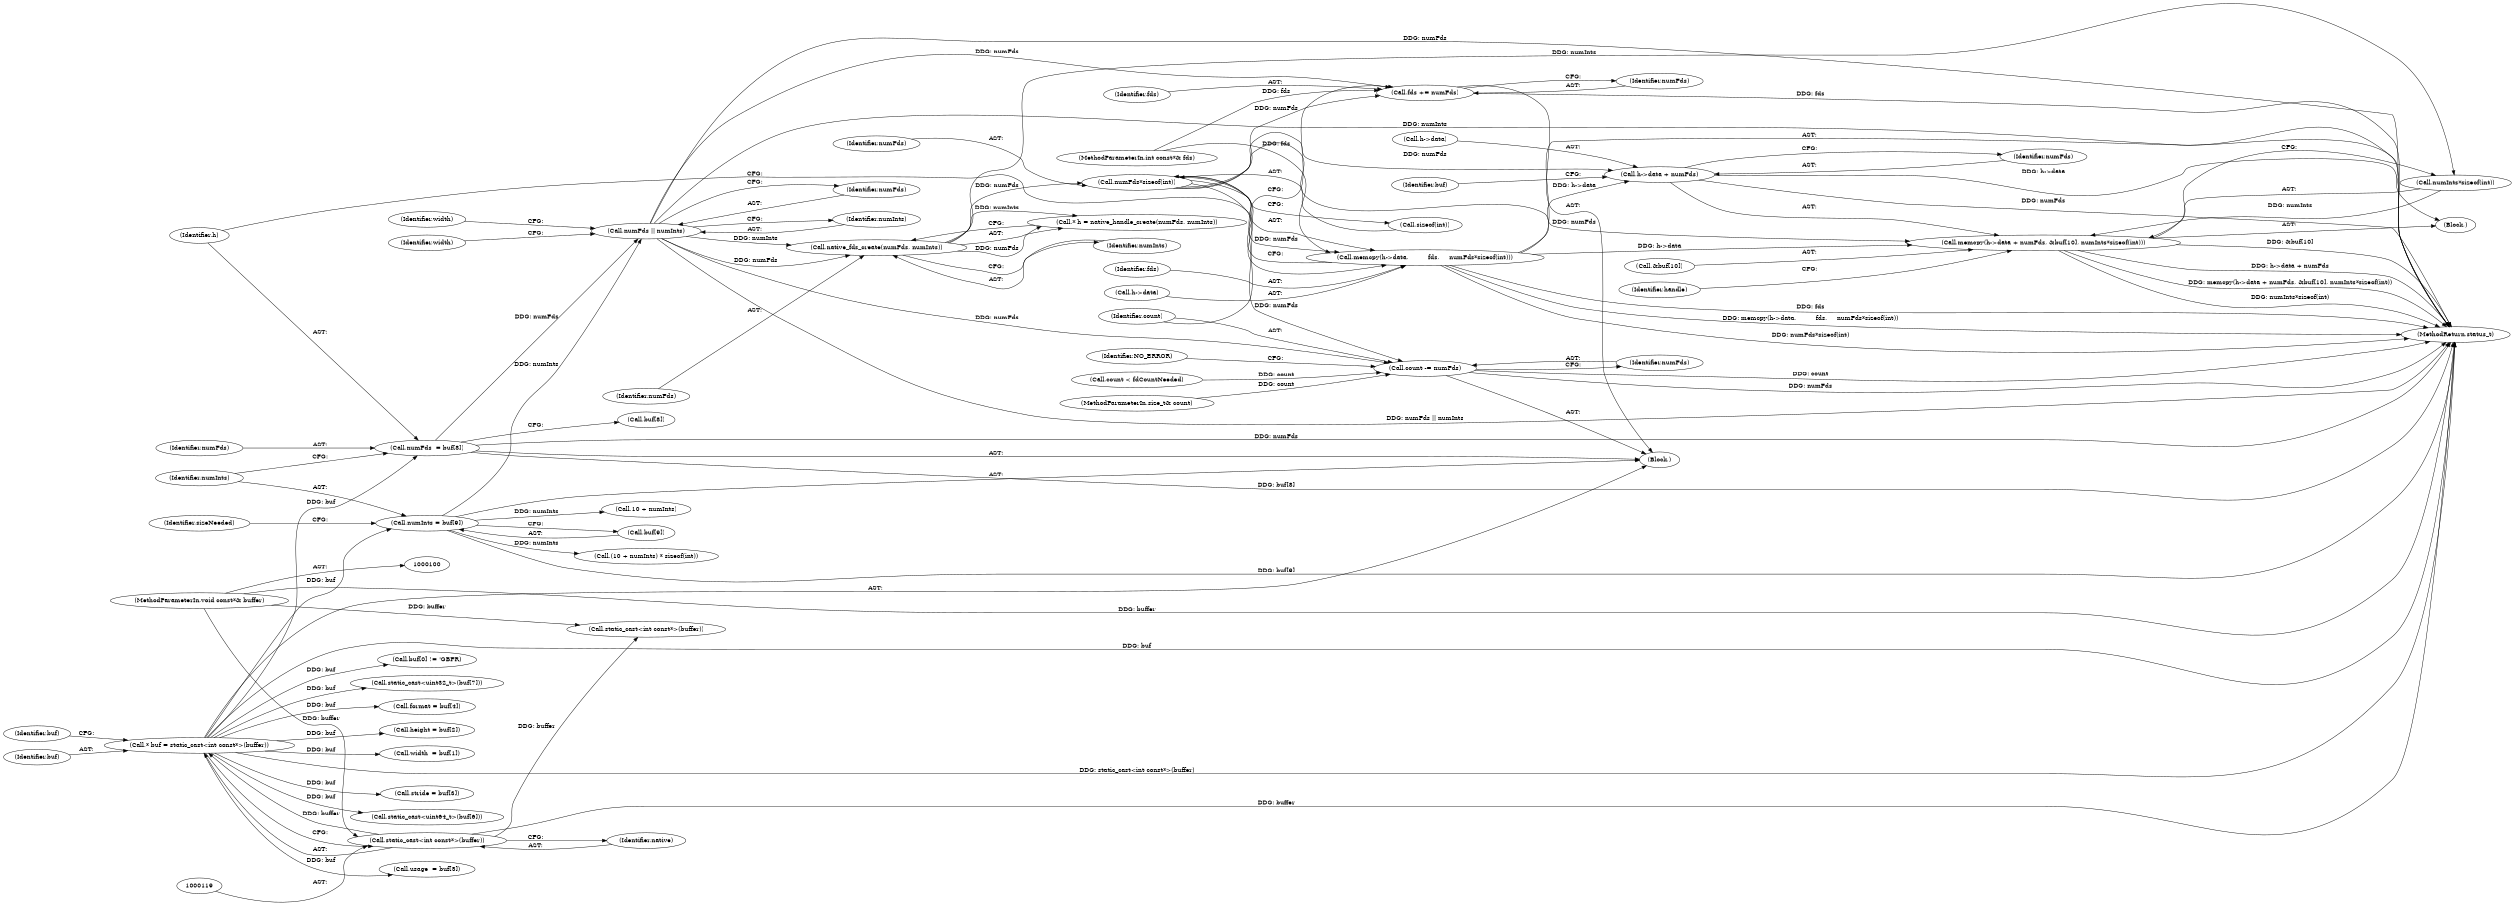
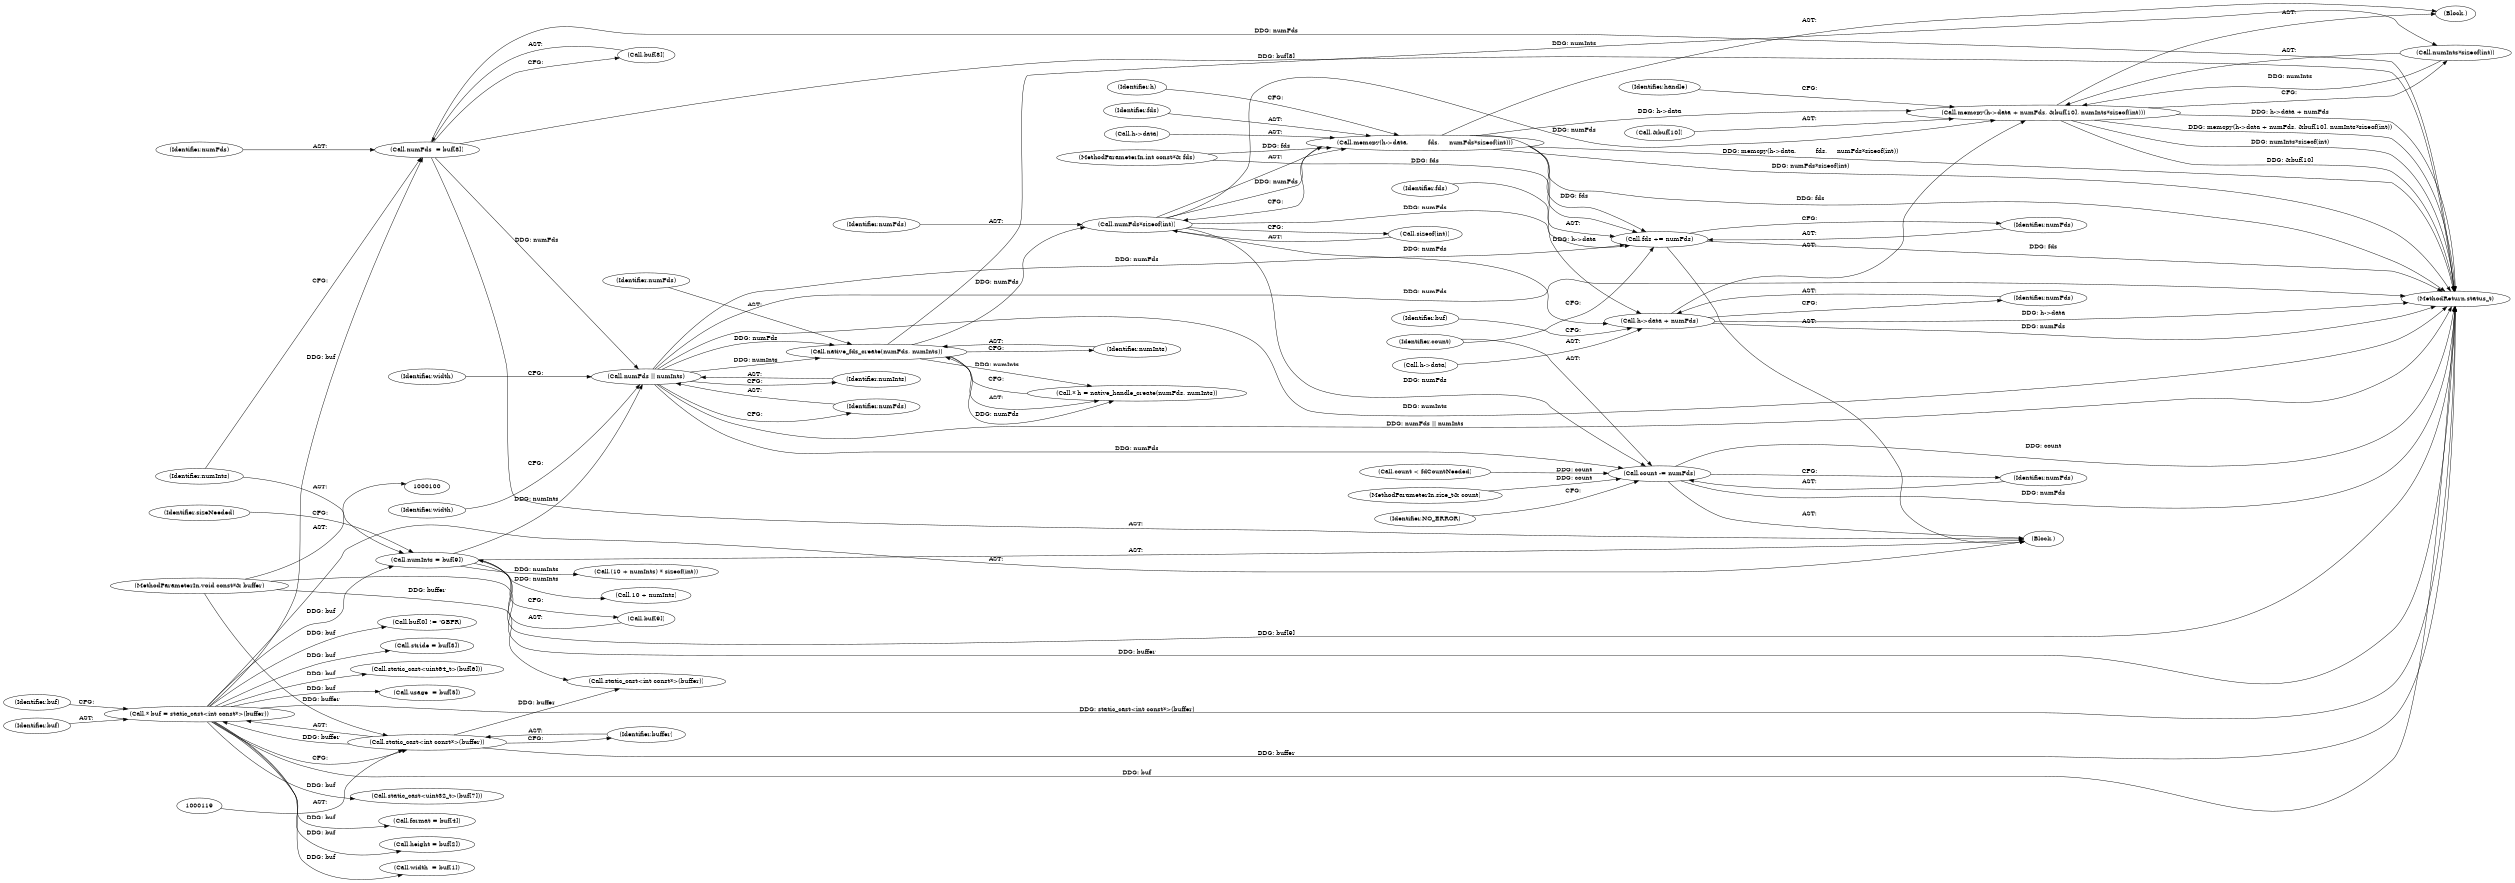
edge "(Call,memcpy(h->data,          fds,     numFds*sizeof(int)))" -> "(Call,fds += numFds)": added, label "DDG: fds"
edge "(Identifier,h)" -> "(Call,numFds  = buf[8])": now "(Call,buf[8])" -> "(Call,numFds  = buf[8])"
node "(Identifier,native)": label "(Identifier,native)" -> "(Identifier,buffer)"
